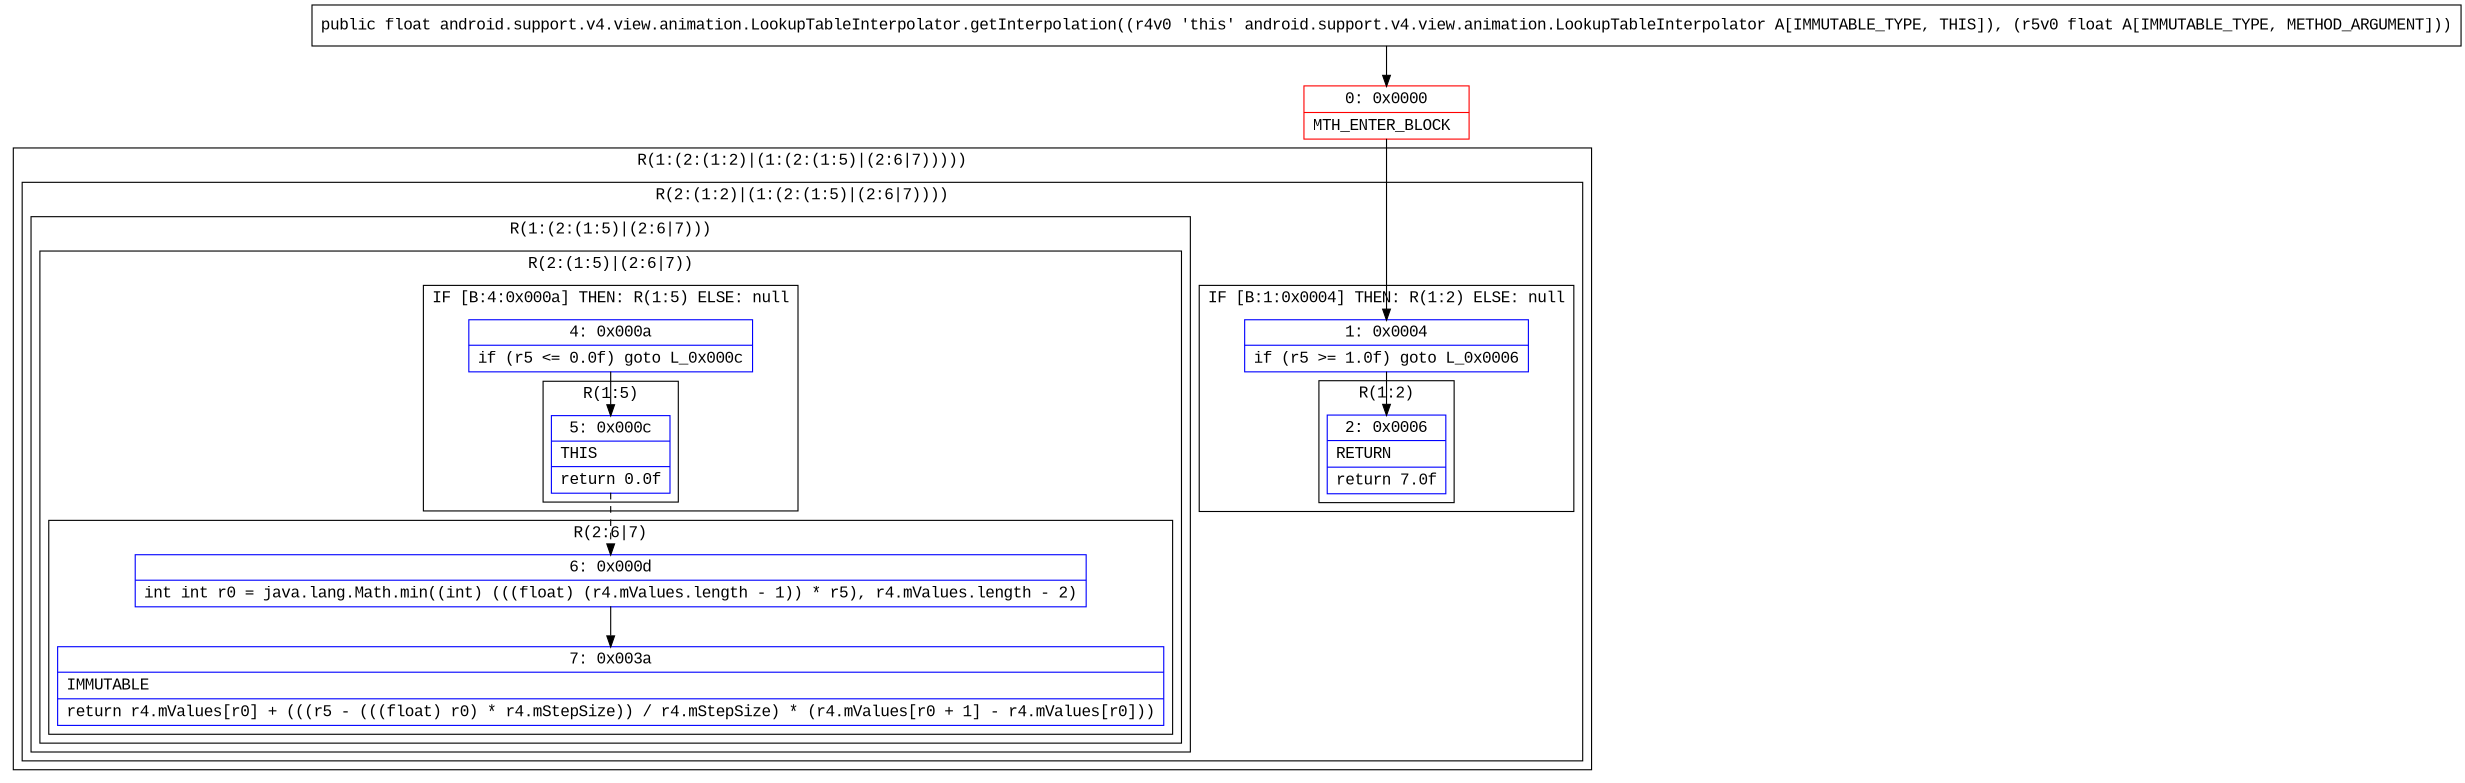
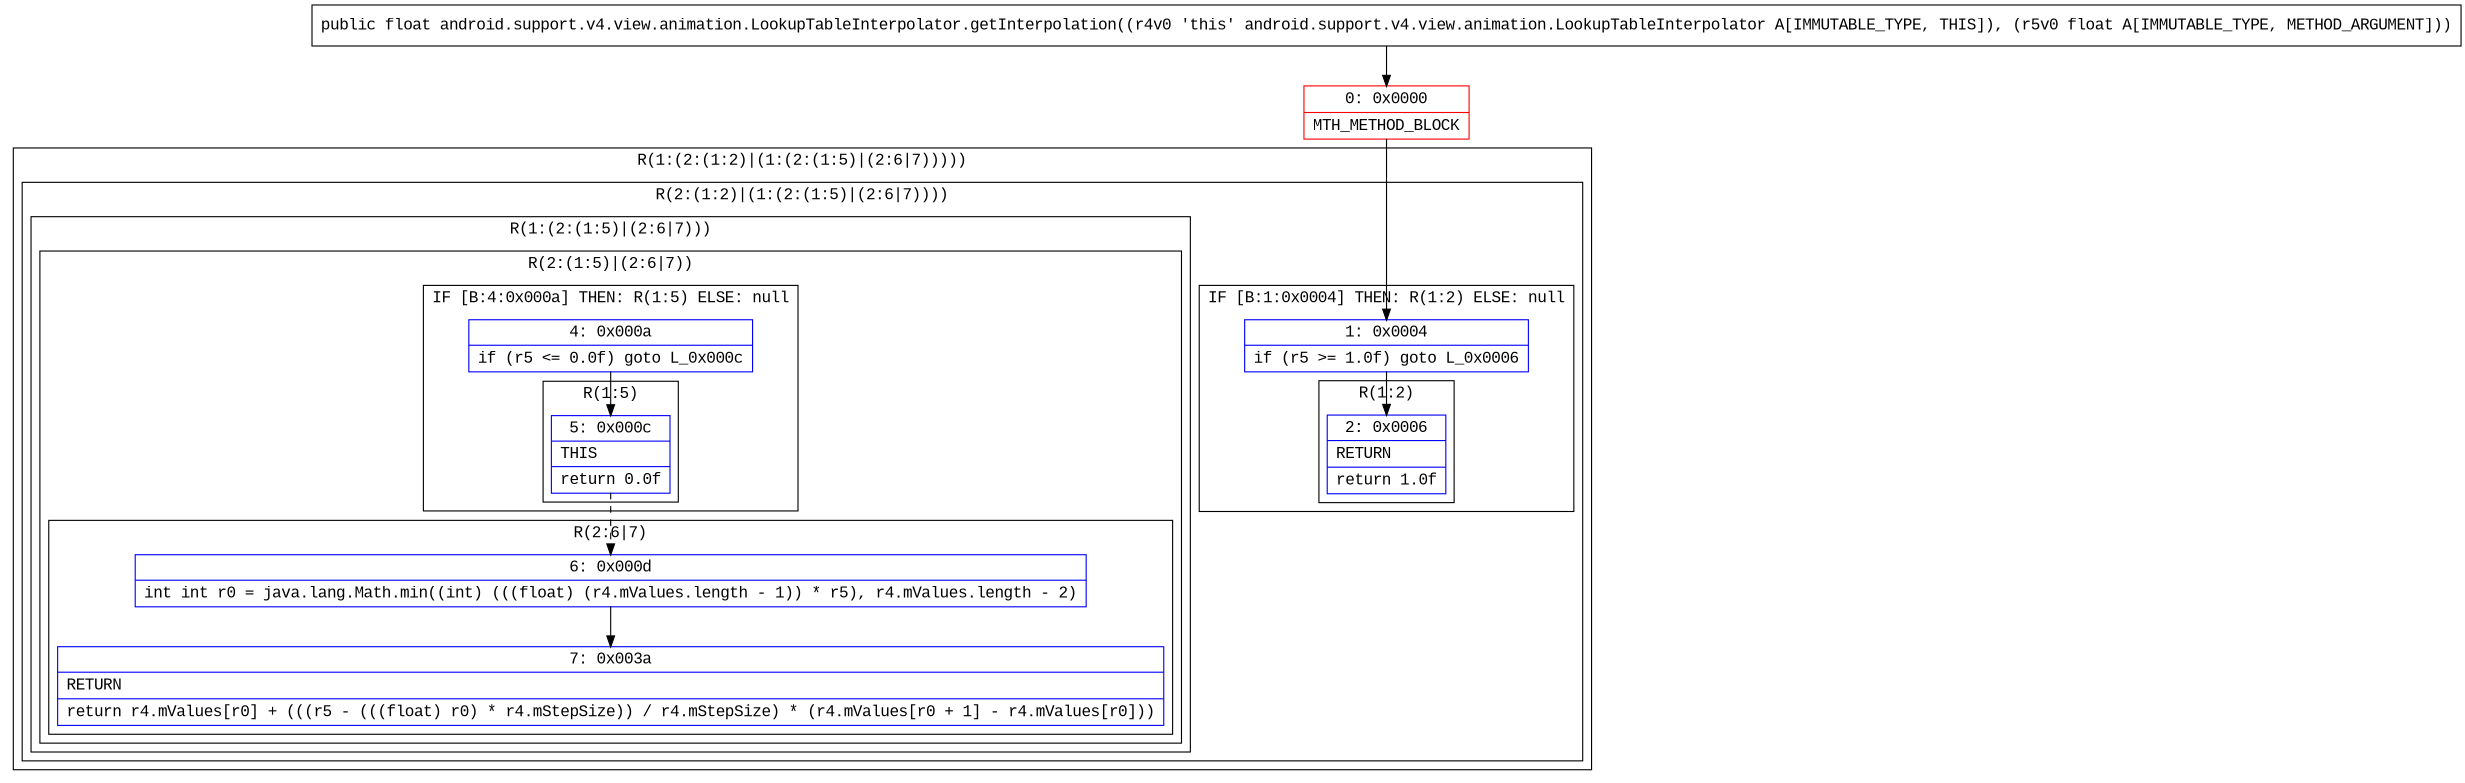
node "0: 0x0000": text "MTH_ENTER_BLOCK" -> "MTH_METHOD_BLOCK"
node "2: 0x0006": text "return 7.0f" -> "return 1.0f"
node "7: 0x003a": text "IMMUTABLE" -> "RETURN"
